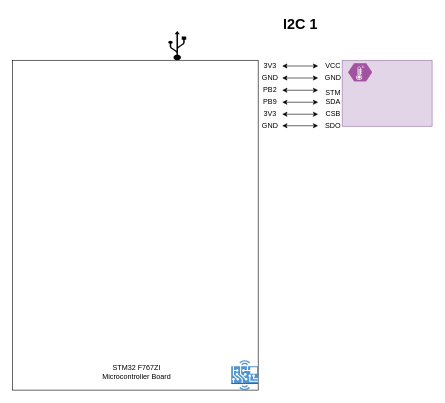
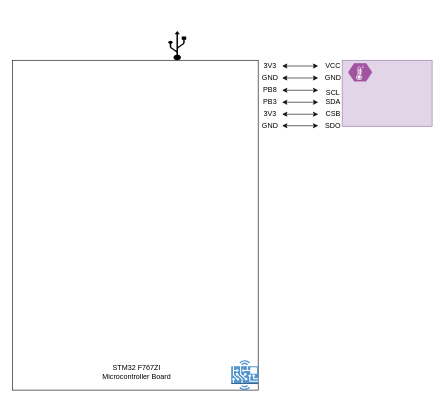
node "I2C 1": removed
node "PB2": label "PB2" -> "PB8"
node "STM": label "STM" -> "SCL"
node "PB9": label "PB9" -> "PB3"
